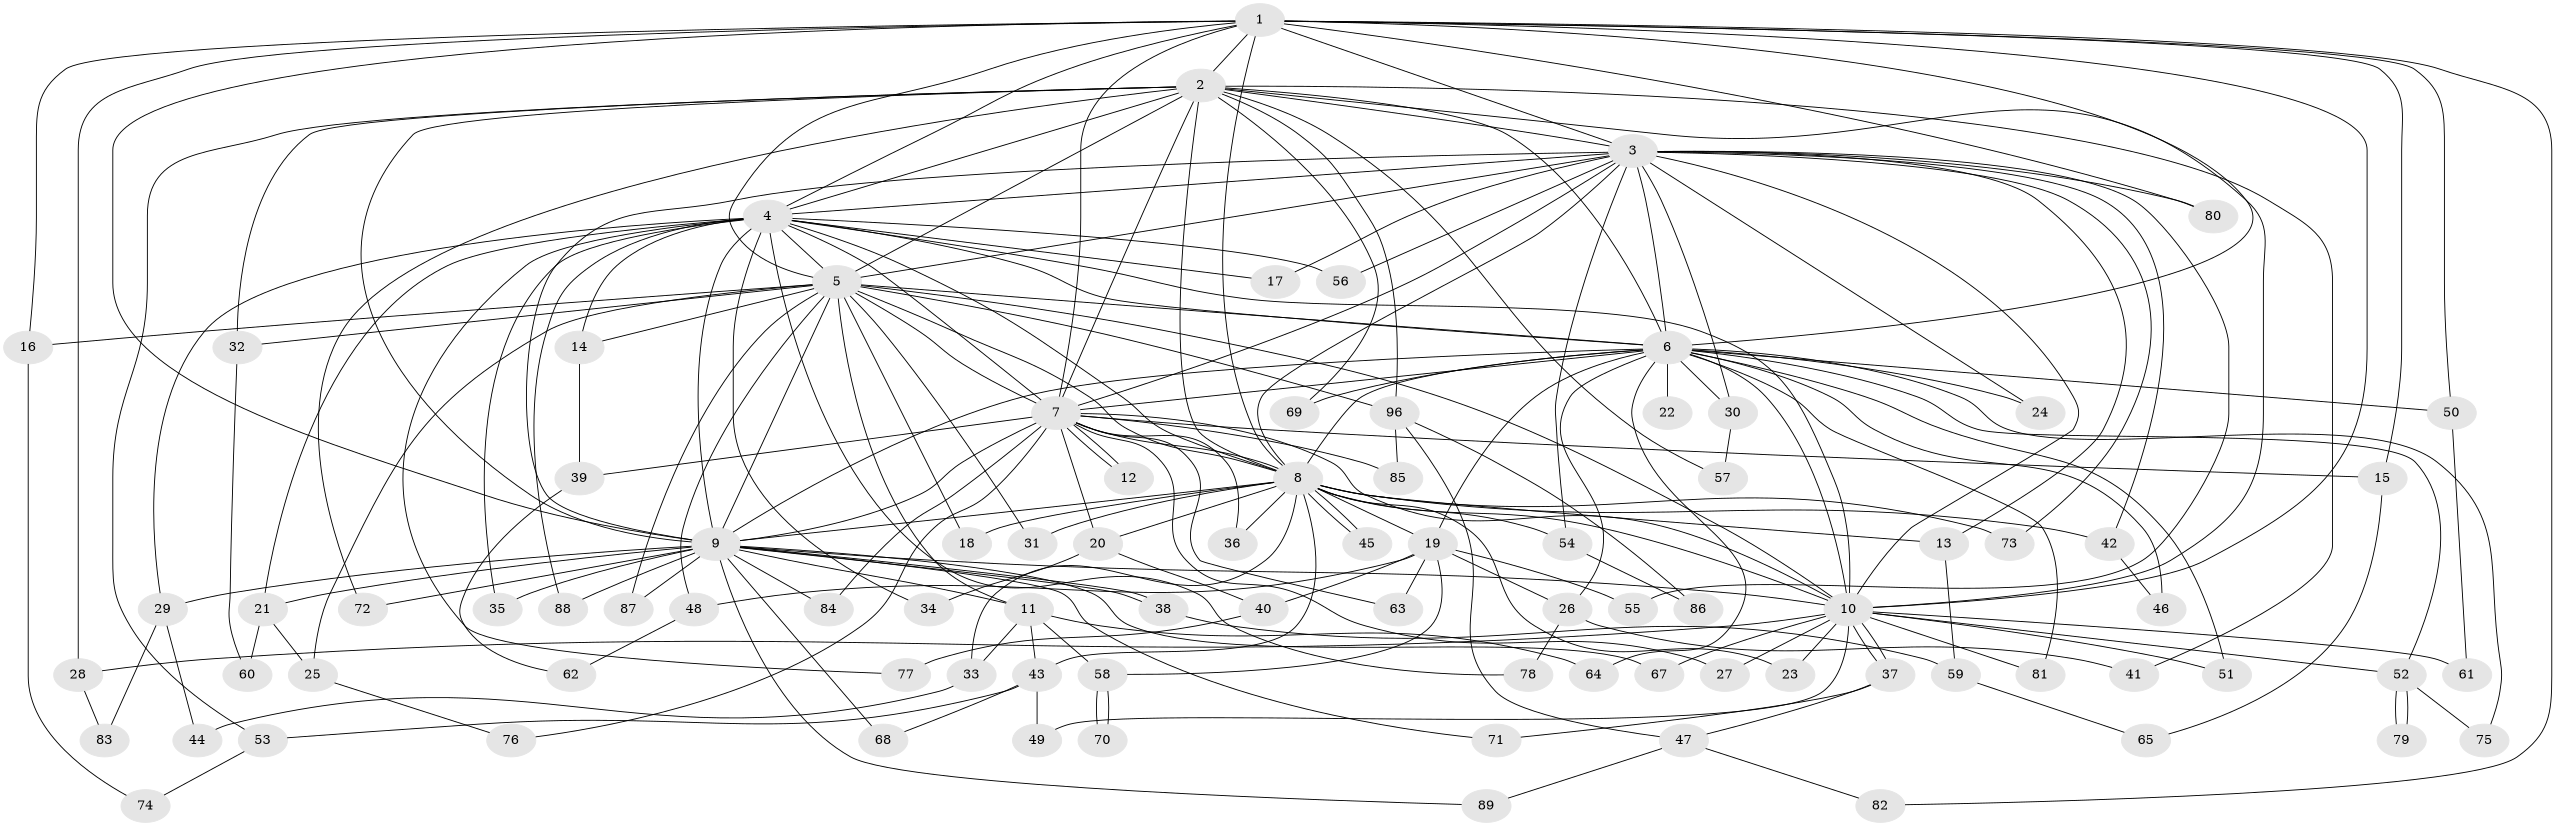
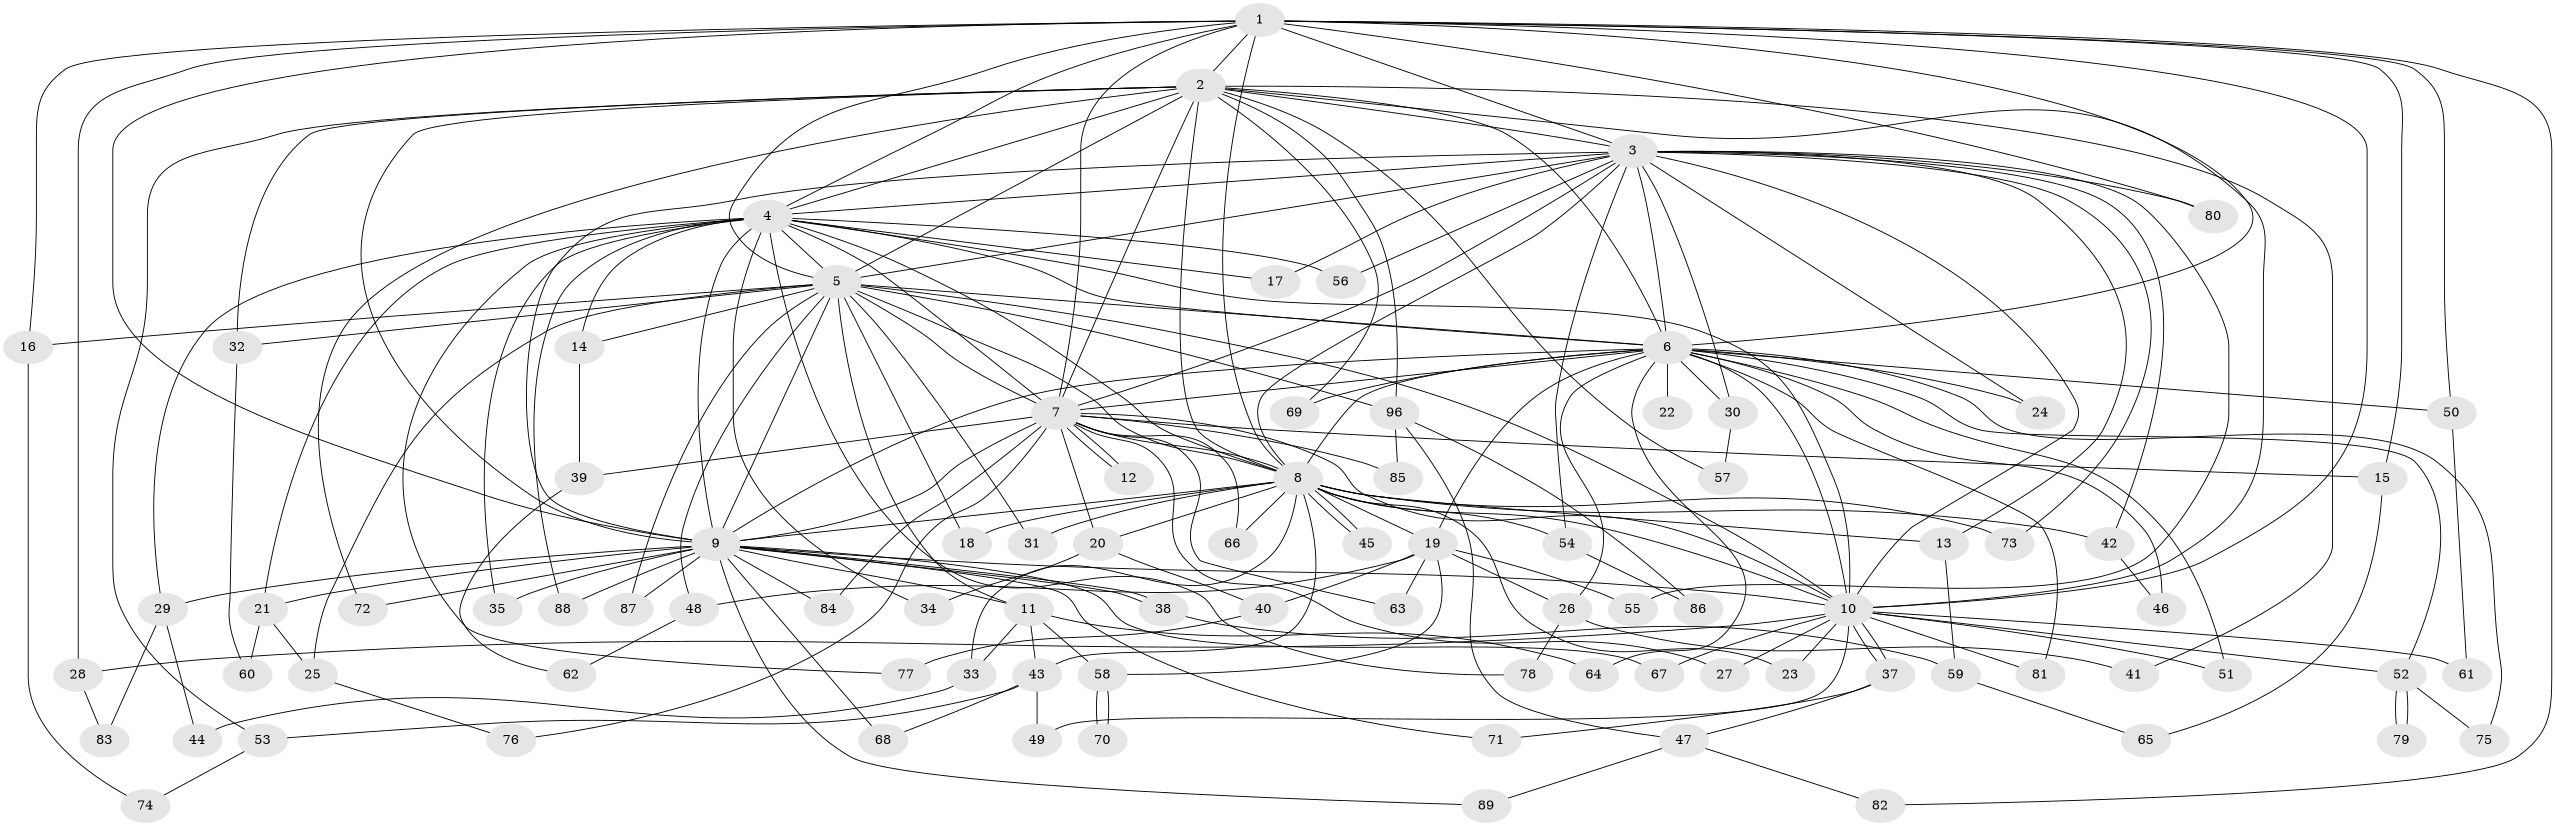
node "36": label "36" -> "66"
